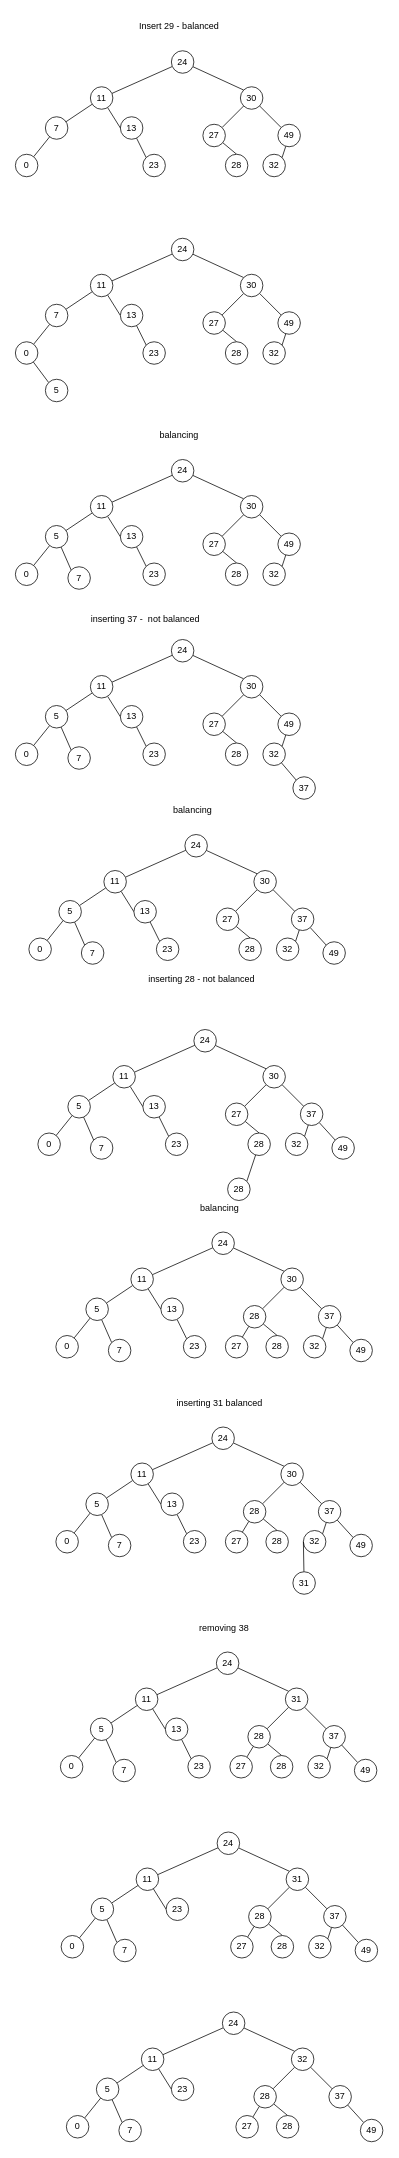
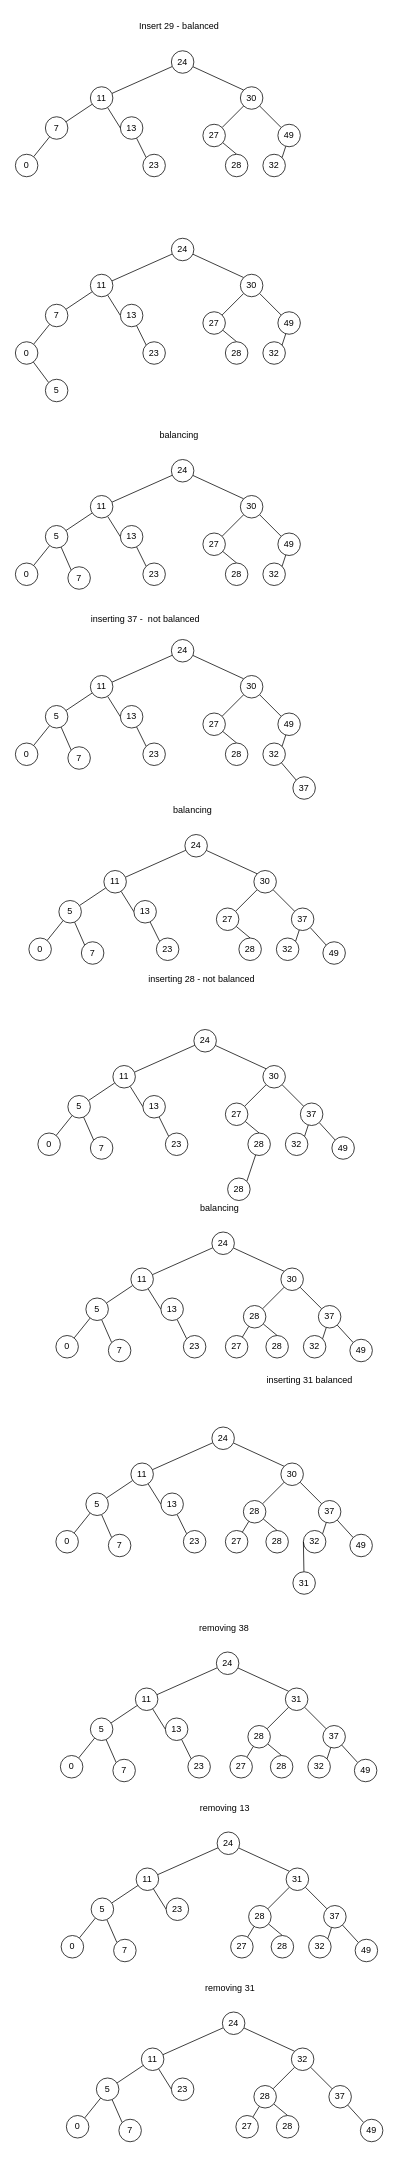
node "inserting 31 balanced": moved (219, 1403) -> (309, 1380)
node "removing 13": added
node "removing 31": added
